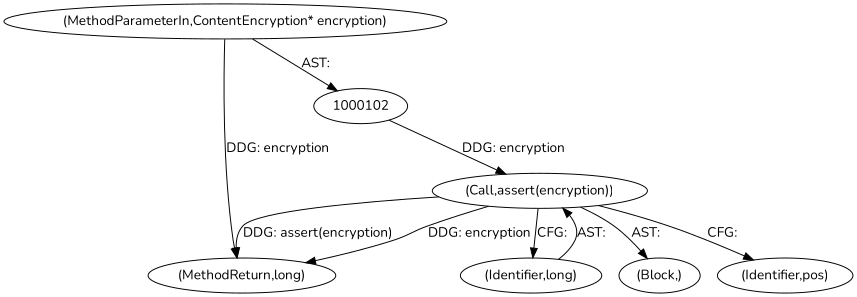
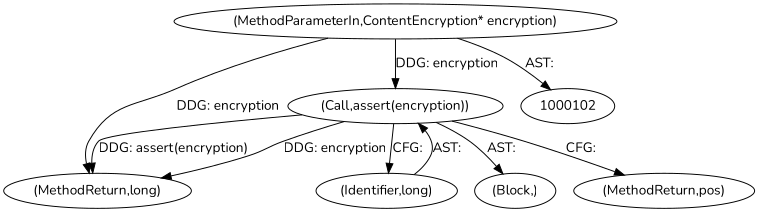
edge "1000102" -> "(Call,assert(encryption))": now "(MethodParameterIn,ContentEncryption* encryption)" -> "(Call,assert(encryption))"
node "(Identifier,pos)": label "(Identifier,pos)" -> "(MethodReturn,pos)"
